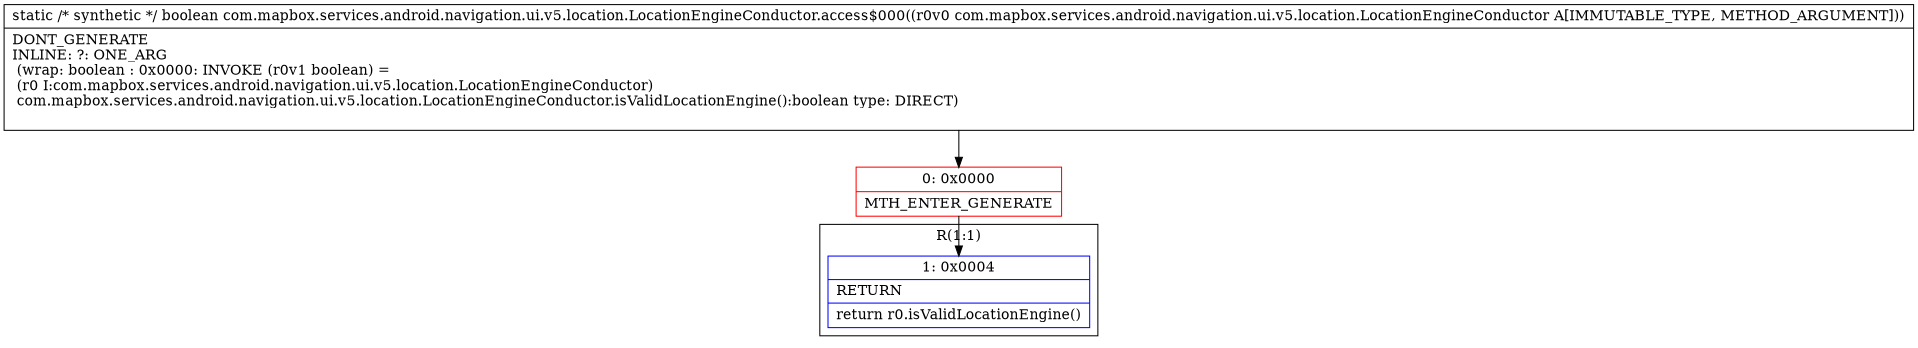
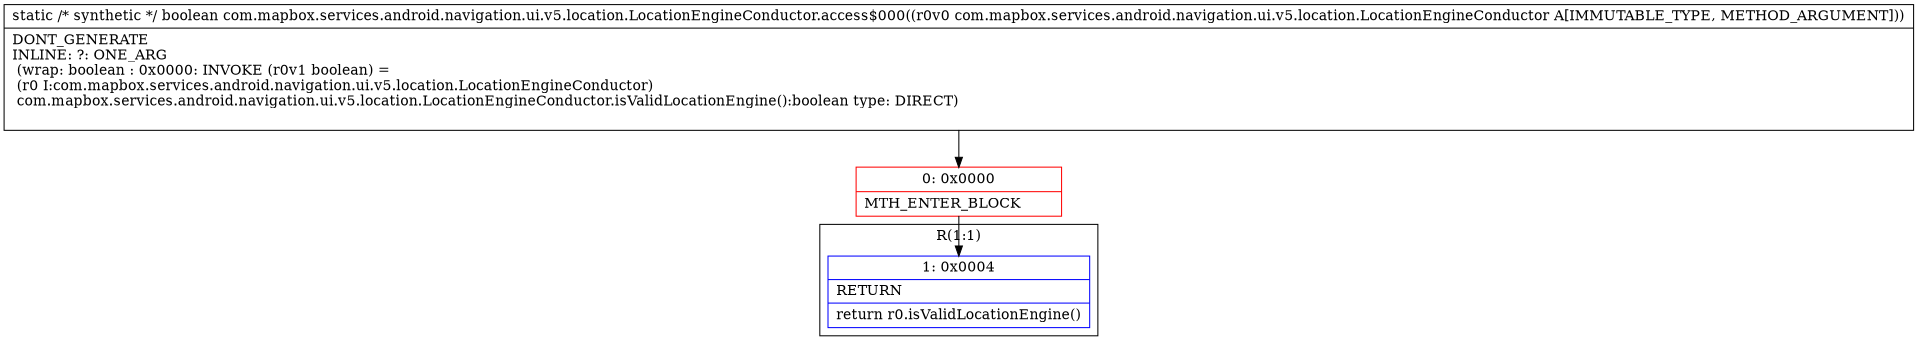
node "0: 0x0000": text "MTH_ENTER_GENERATE" -> "MTH_ENTER_BLOCK"
